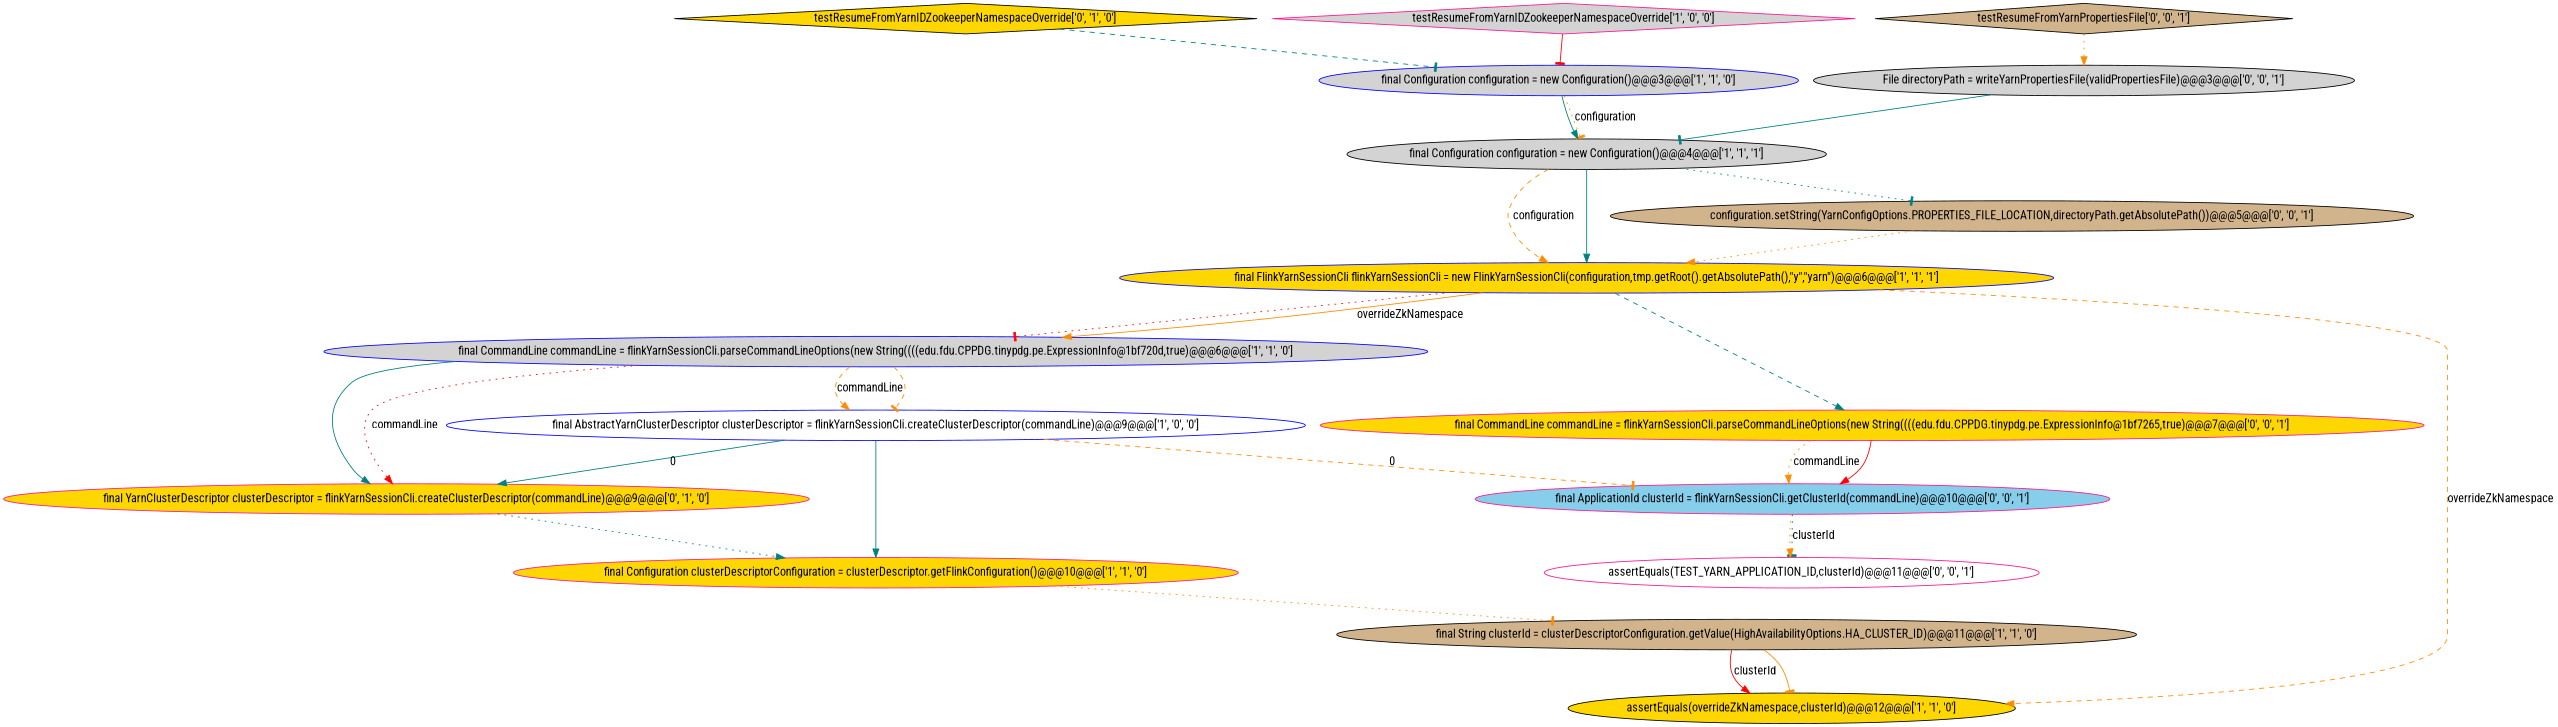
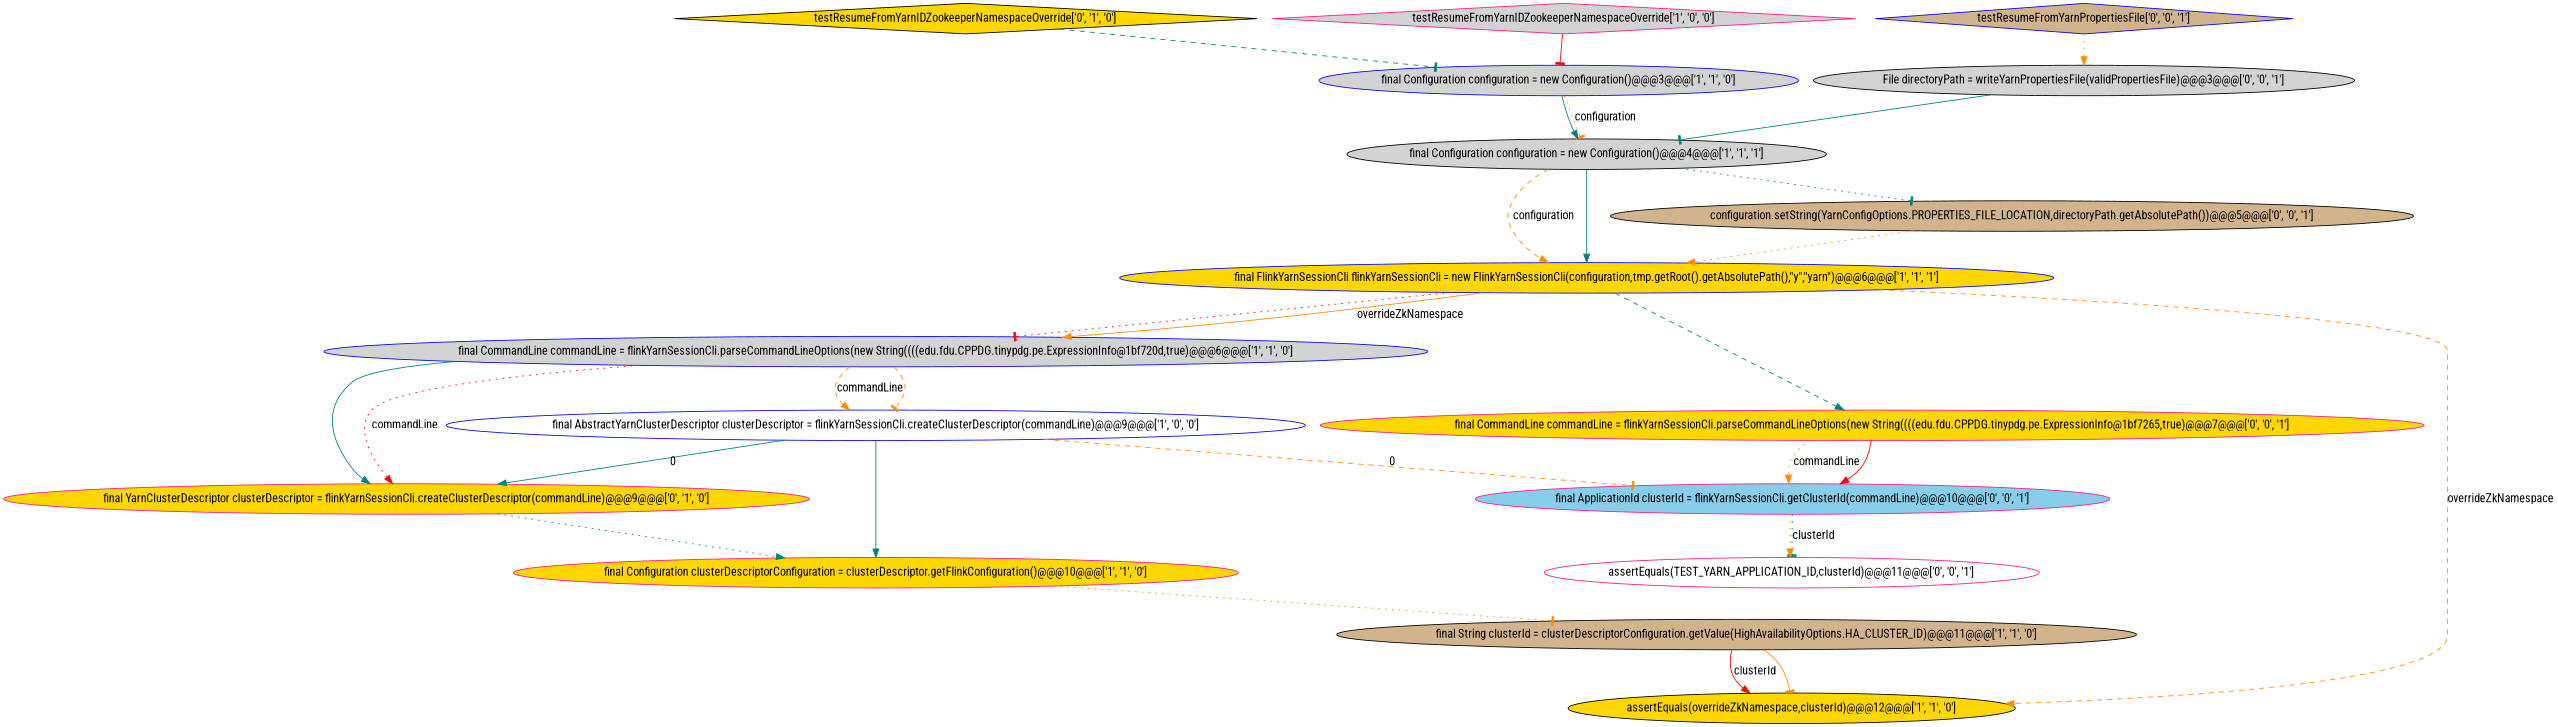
node "testResumeFromYarnPropertiesFile['0', '0', '1']": color black -> blue
